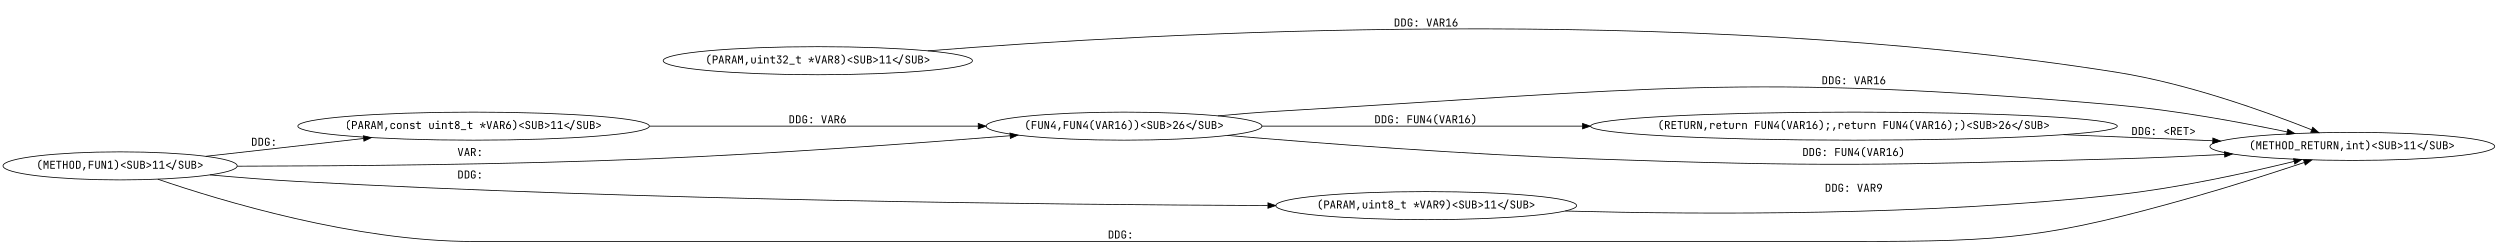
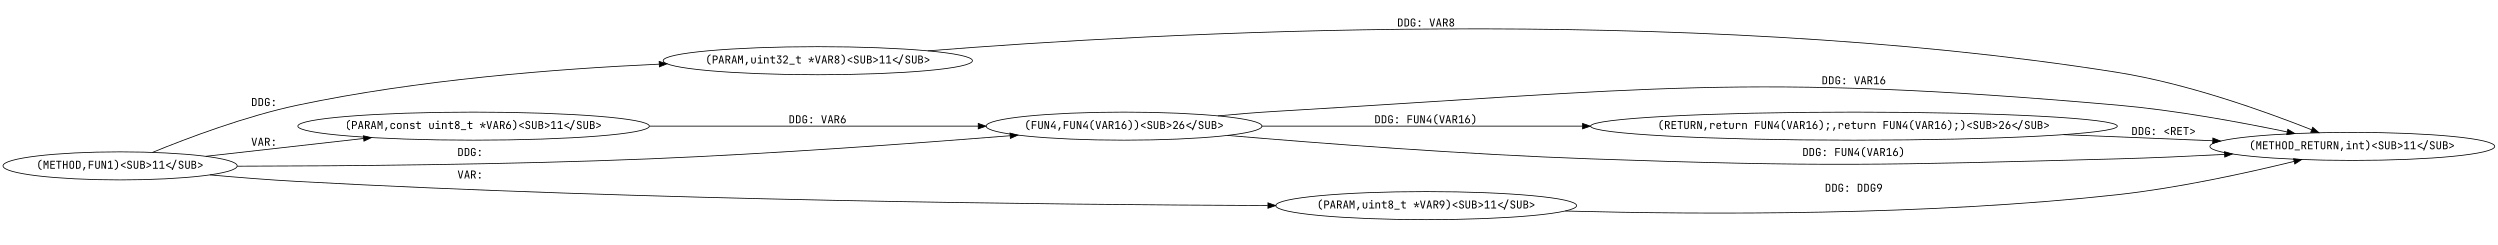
edge "(PARAM,uint32_t *VAR8)<SUB>11</SUB>" -> "(METHOD_RETURN,int)<SUB>11</SUB>": label "DDG: VAR16" -> "DDG: VAR8"
edge "(METHOD,FUN1)<SUB>11</SUB>" -> "(PARAM,const uint8_t *VAR6)<SUB>11</SUB>": label "DDG: " -> "VAR: "
edge "(METHOD,FUN1)<SUB>11</SUB>" -> "(FUN4,FUN4(VAR16))<SUB>26</SUB>": label "VAR: " -> "DDG: "
edge "(METHOD,FUN1)<SUB>11</SUB>" -> "(PARAM,uint8_t *VAR9)<SUB>11</SUB>": label "DDG: " -> "VAR: "
edge "(PARAM,uint8_t *VAR9)<SUB>11</SUB>" -> "(METHOD_RETURN,int)<SUB>11</SUB>": label "DDG: VAR9" -> "DDG: DDG9"
edge "(METHOD,FUN1)<SUB>11</SUB>" -> "(METHOD_RETURN,int)<SUB>11</SUB>": now "(METHOD,FUN1)<SUB>11</SUB>" -> "(PARAM,uint32_t *VAR8)<SUB>11</SUB>"
